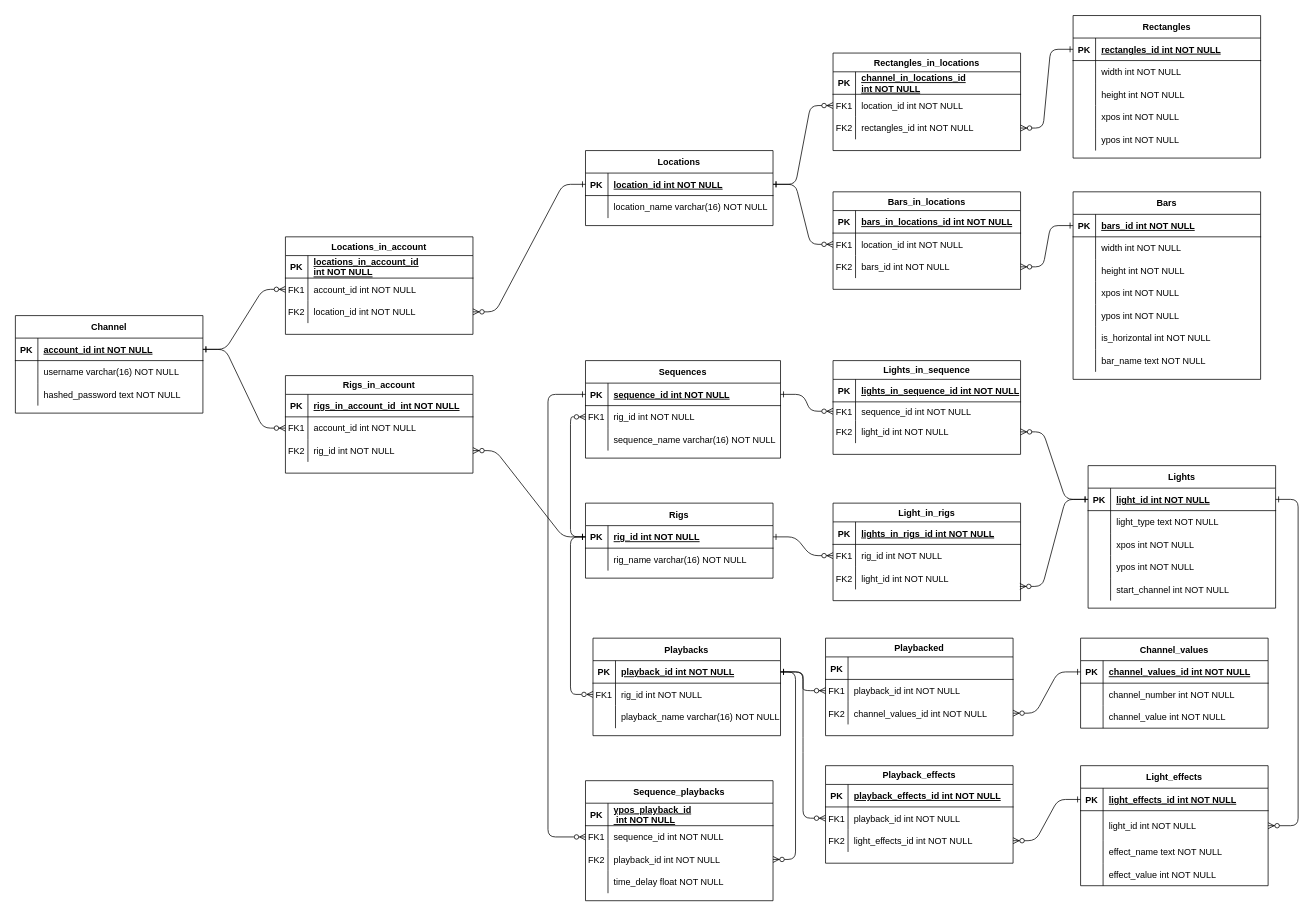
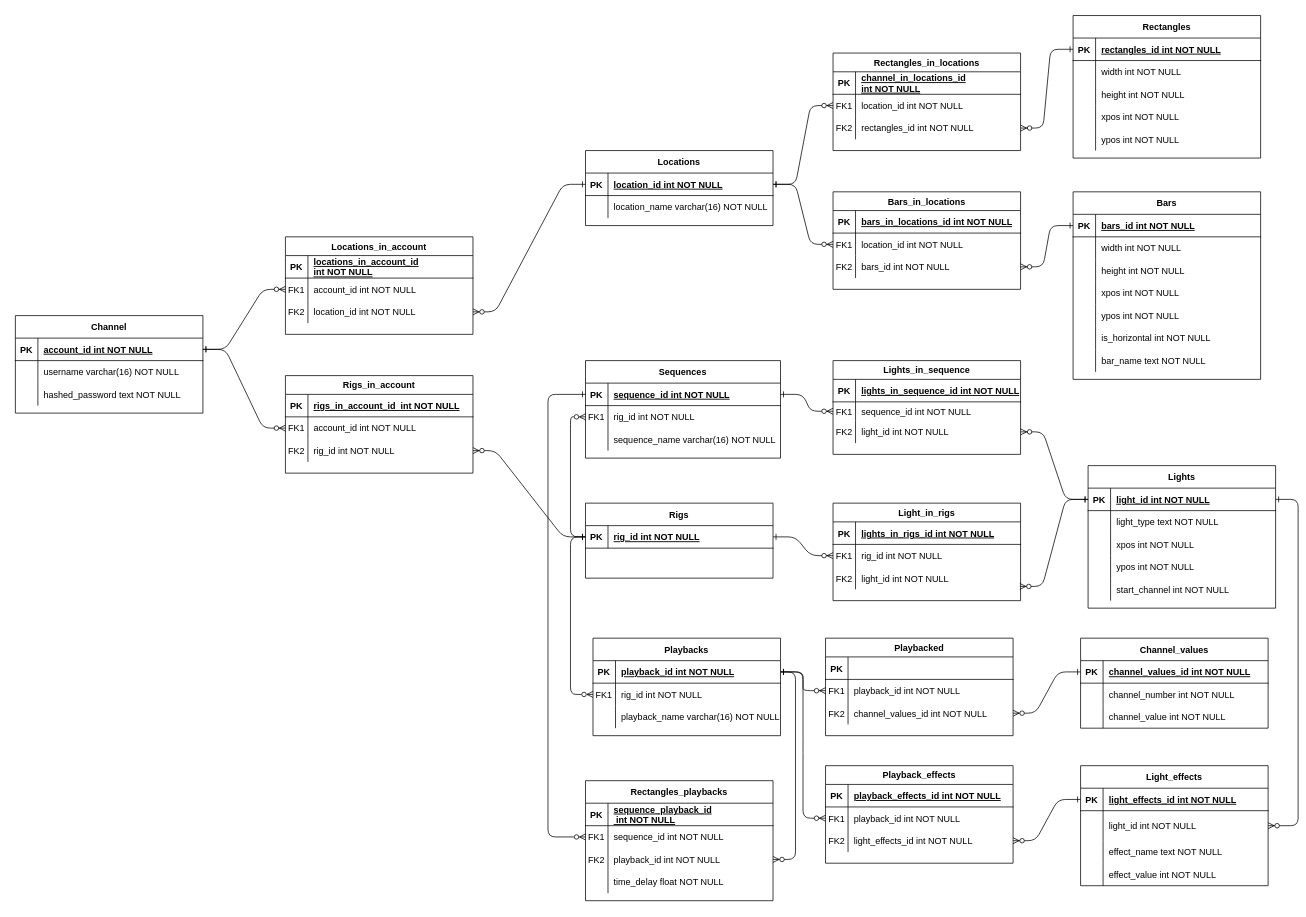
node "rig_name varchar(16) NOT NULL": removed
node "Sequence_playbacks": label "Sequence_playbacks" -> "Rectangles_playbacks"
node "ypos_playback_id int NOT NULL": label "ypos_playback_id int NOT NULL" -> "sequence_playback_id int NOT NULL"
